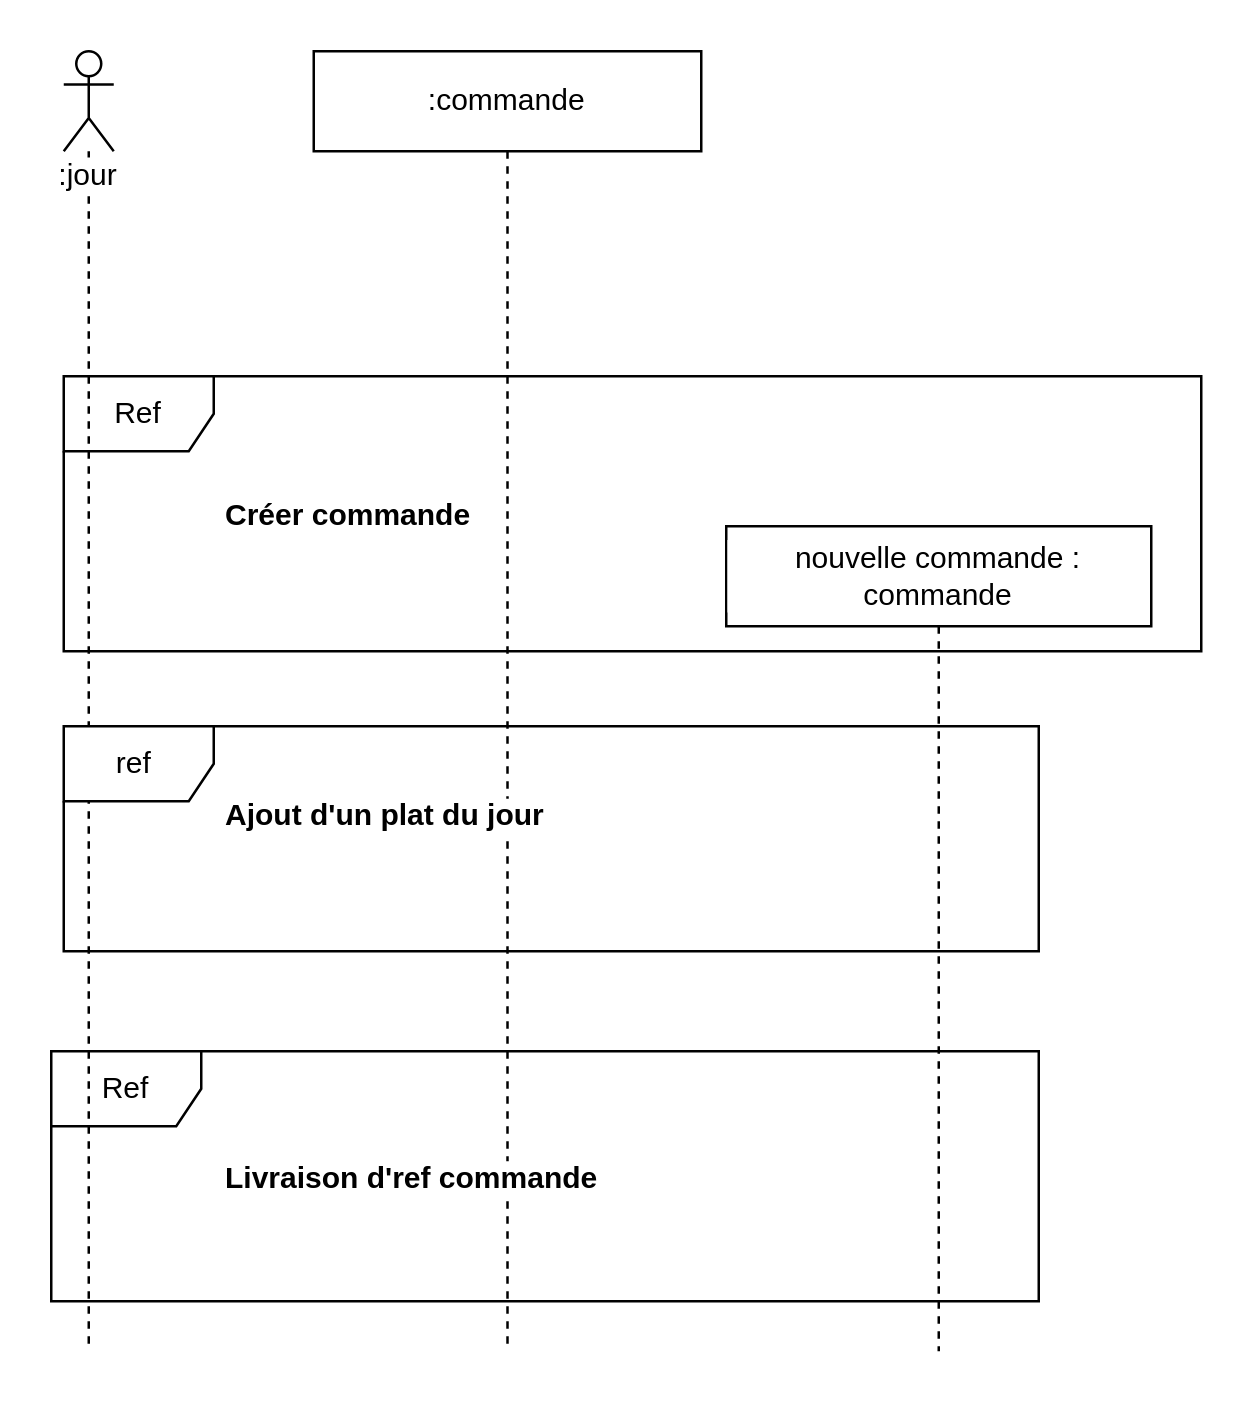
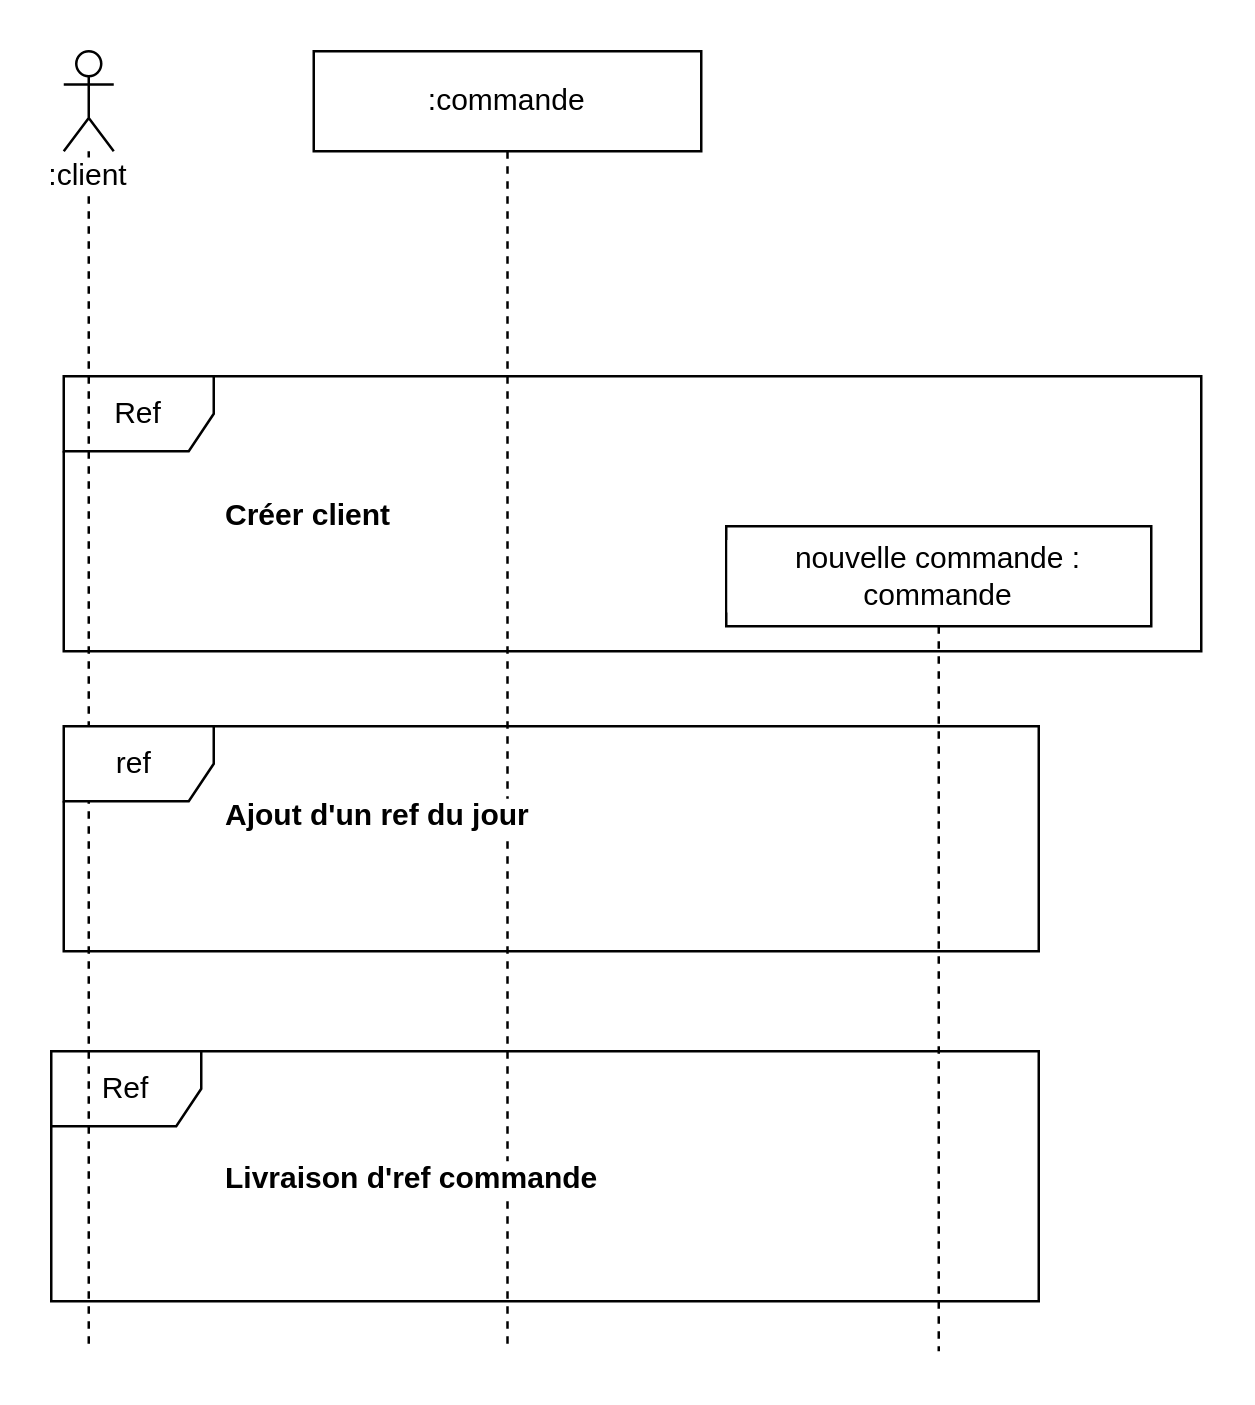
node ":jour": label ":jour" -> ":client"
node "Créer commande": label "Créer commande" -> "Créer client"
node "Ajout d'un plat du jour": label "Ajout d'un plat du jour" -> "Ajout d'un ref du jour"
